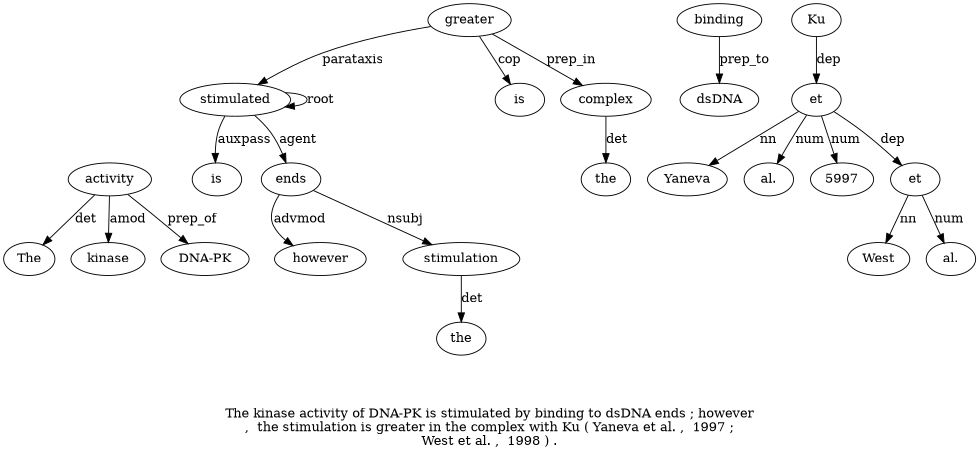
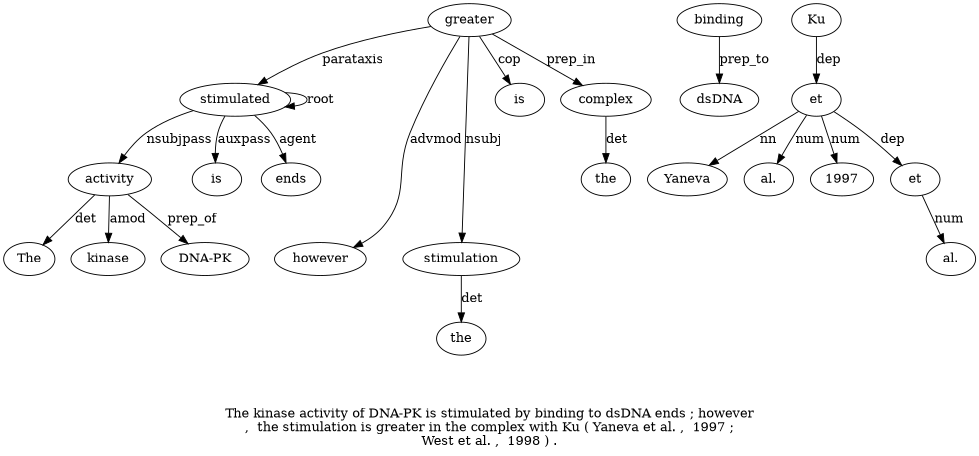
edge "stimulated" -> "activity": added, label "nsubjpass"
node "5997": label "5997" -> "1997"
edge "ends" -> "stimulation": now "greater" -> "stimulation"
edge "ends" -> "however": now "greater" -> "however"
node "West": removed
